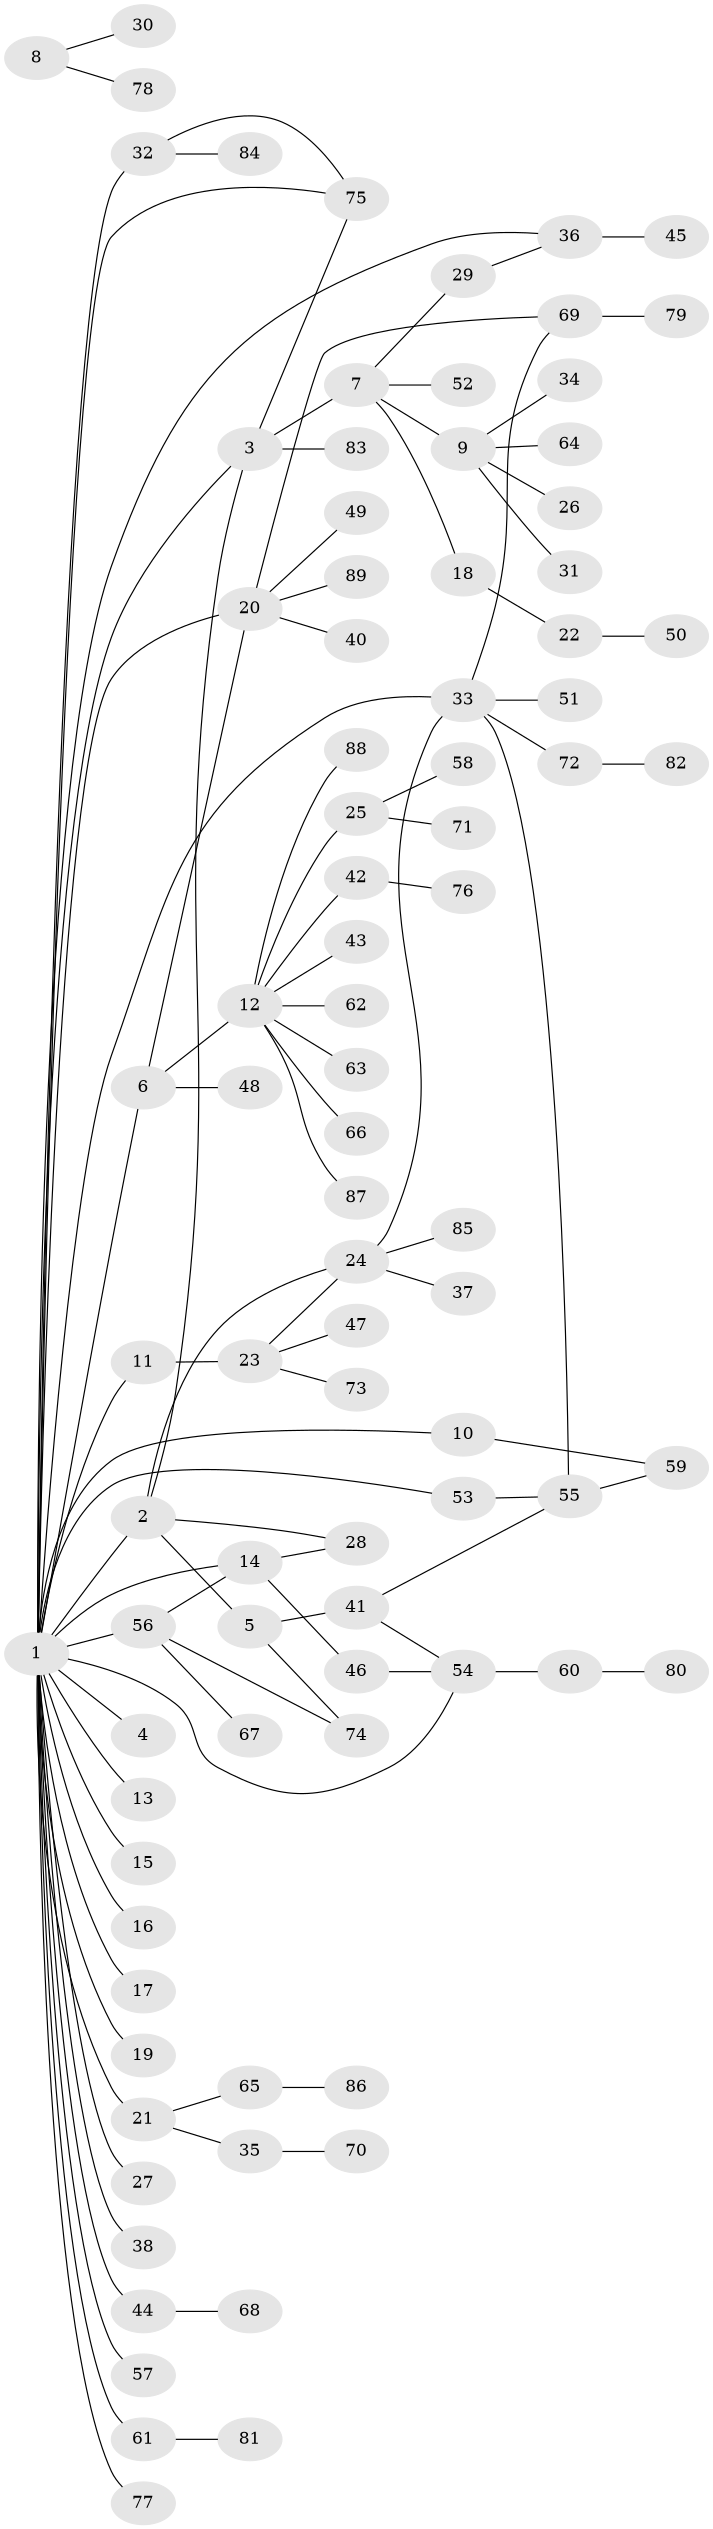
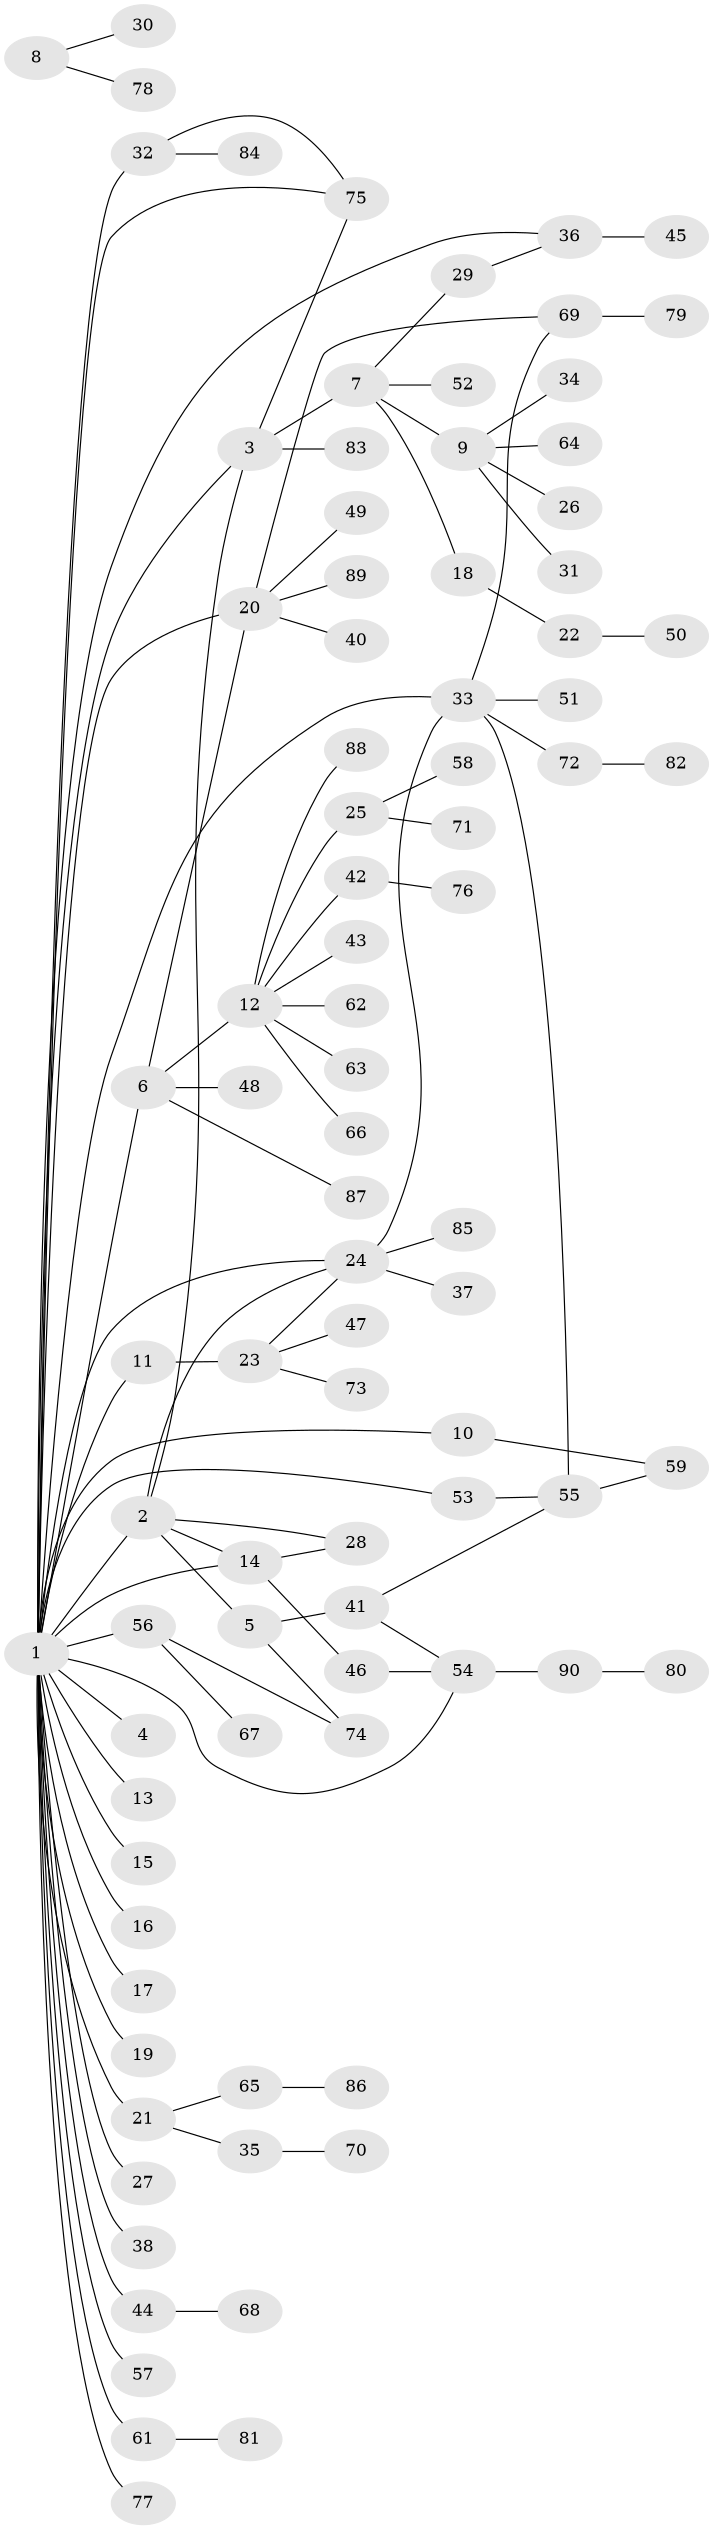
edge "12" -- "87": now "6" -- "87"
edge "24" -- "1": added
edge "14" -- "56": now "14" -- "2"
node "60": label "60" -> "90"
